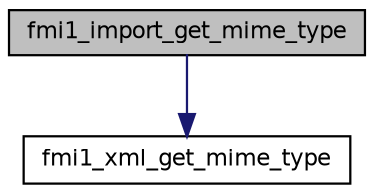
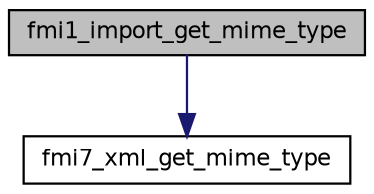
node "fmi1_xml_get_mime_type": label "fmi1_xml_get_mime_type" -> "fmi7_xml_get_mime_type"
